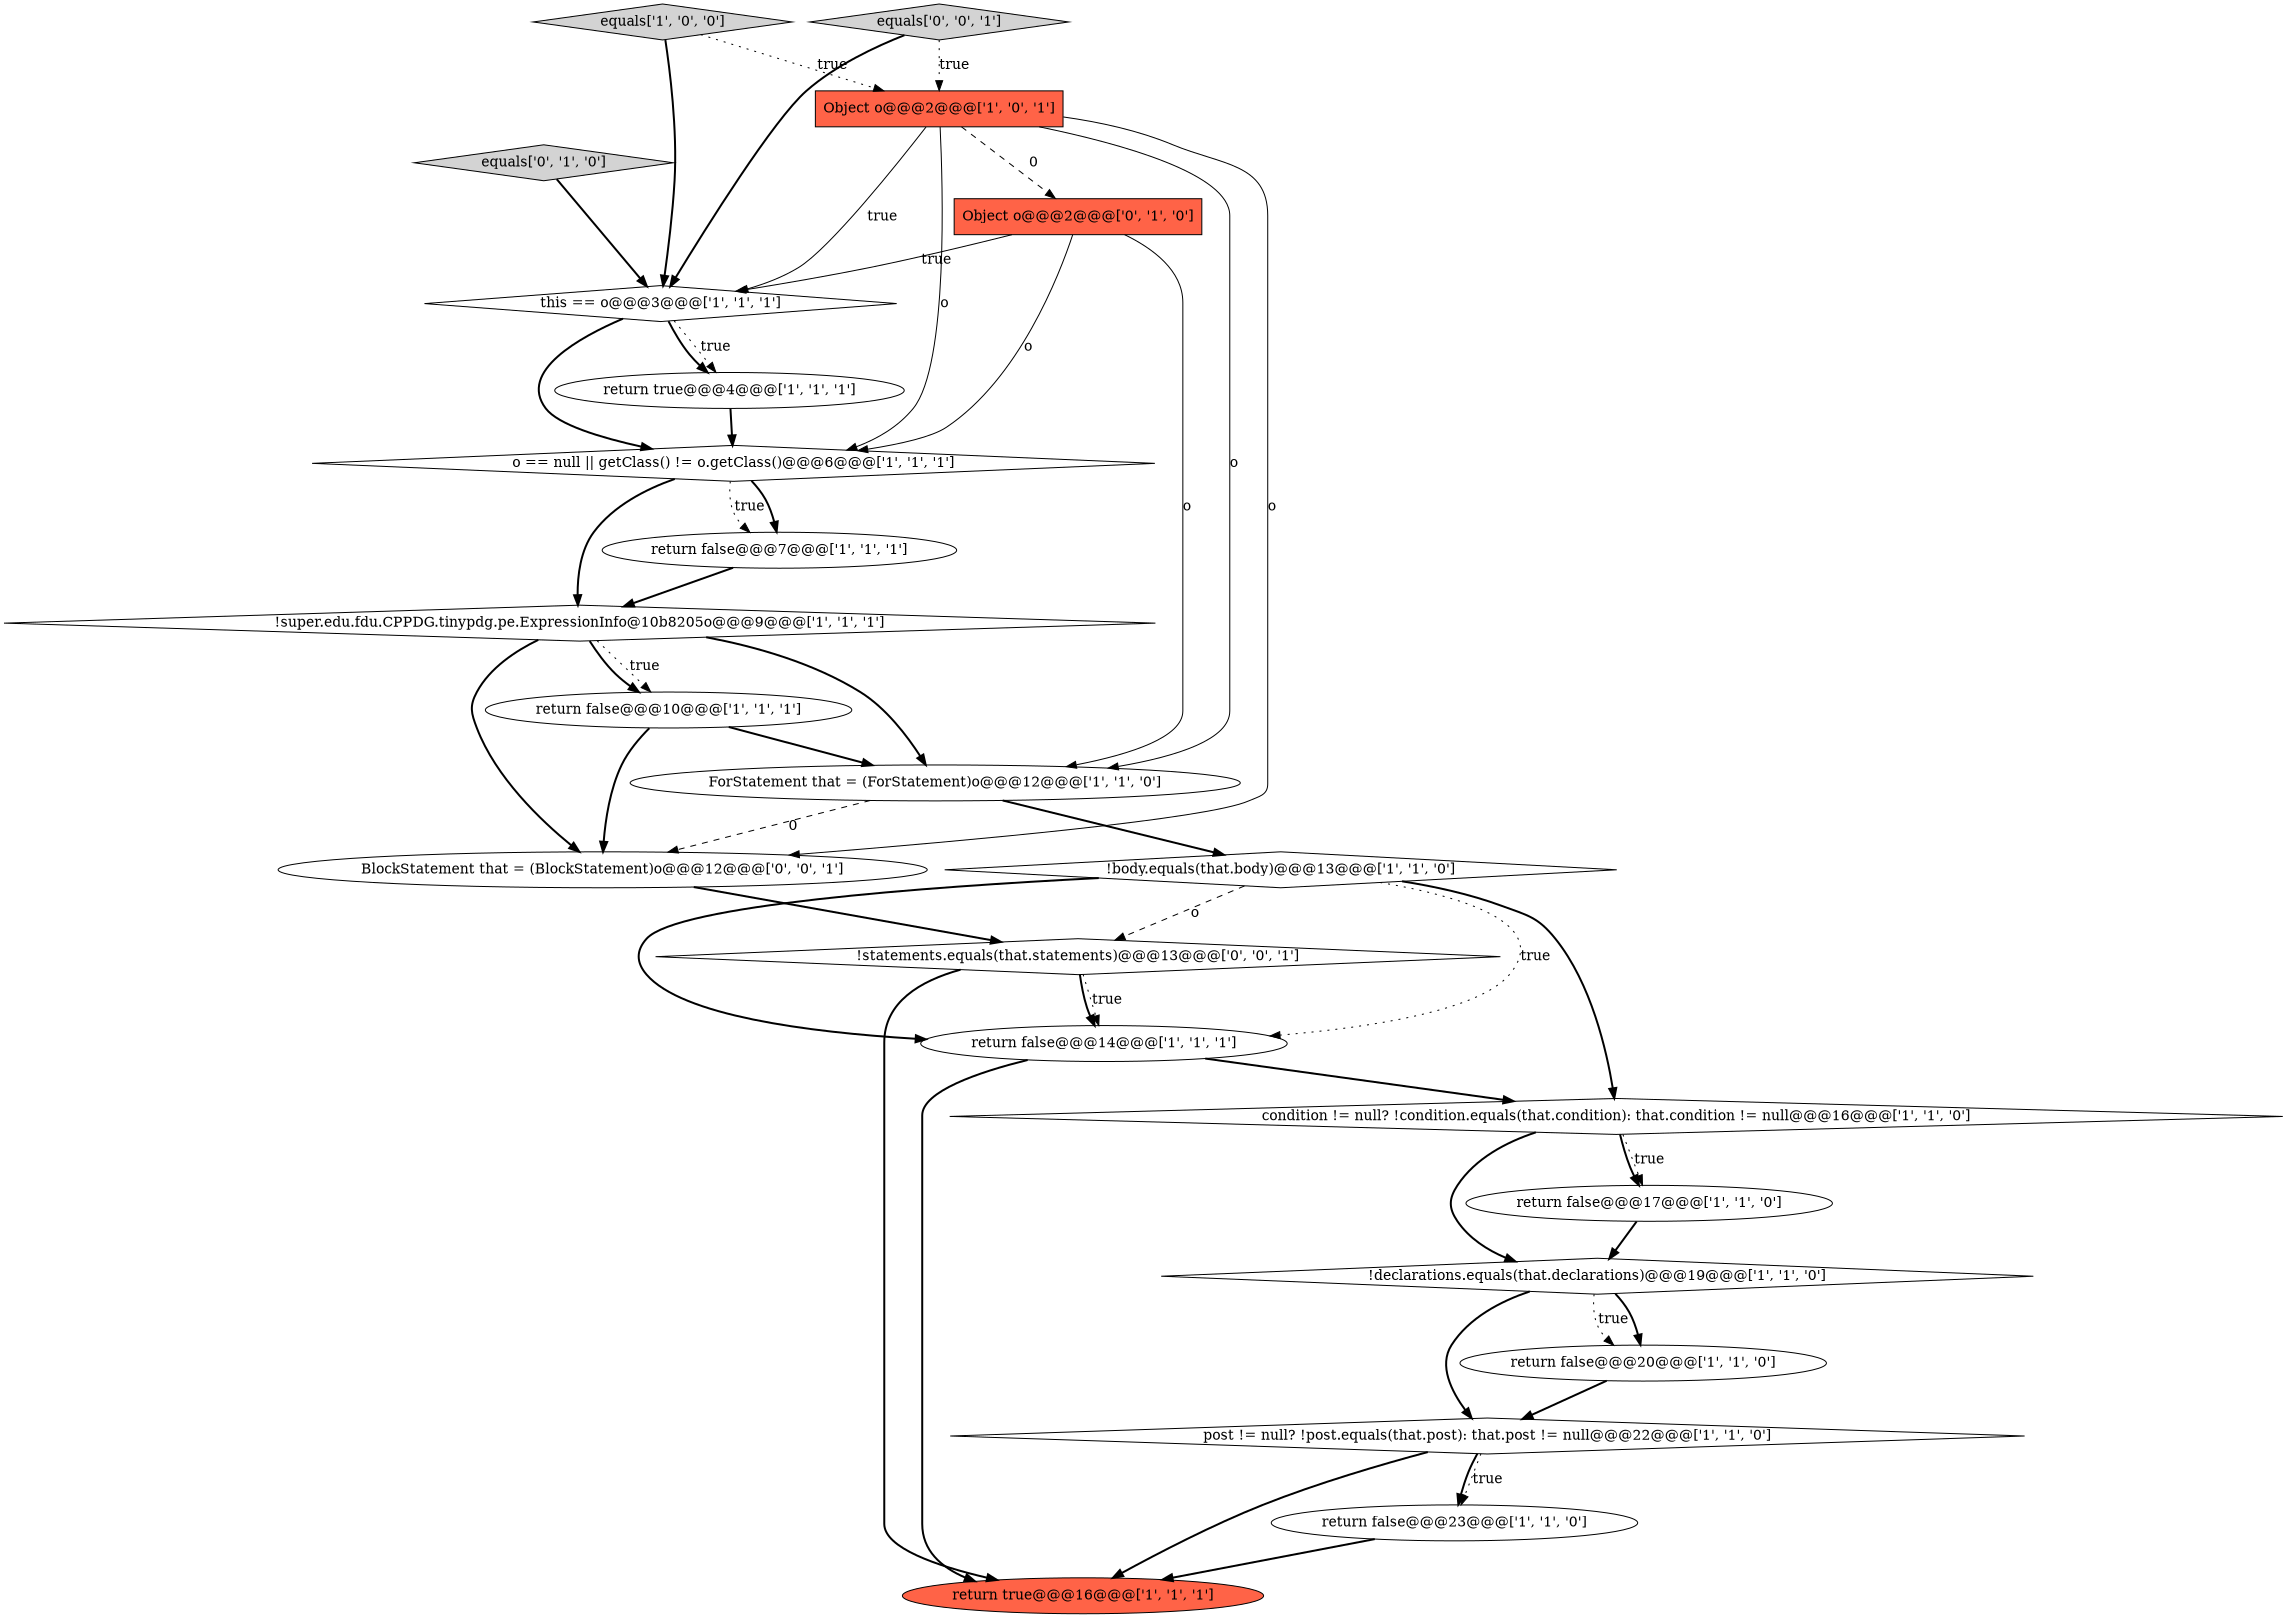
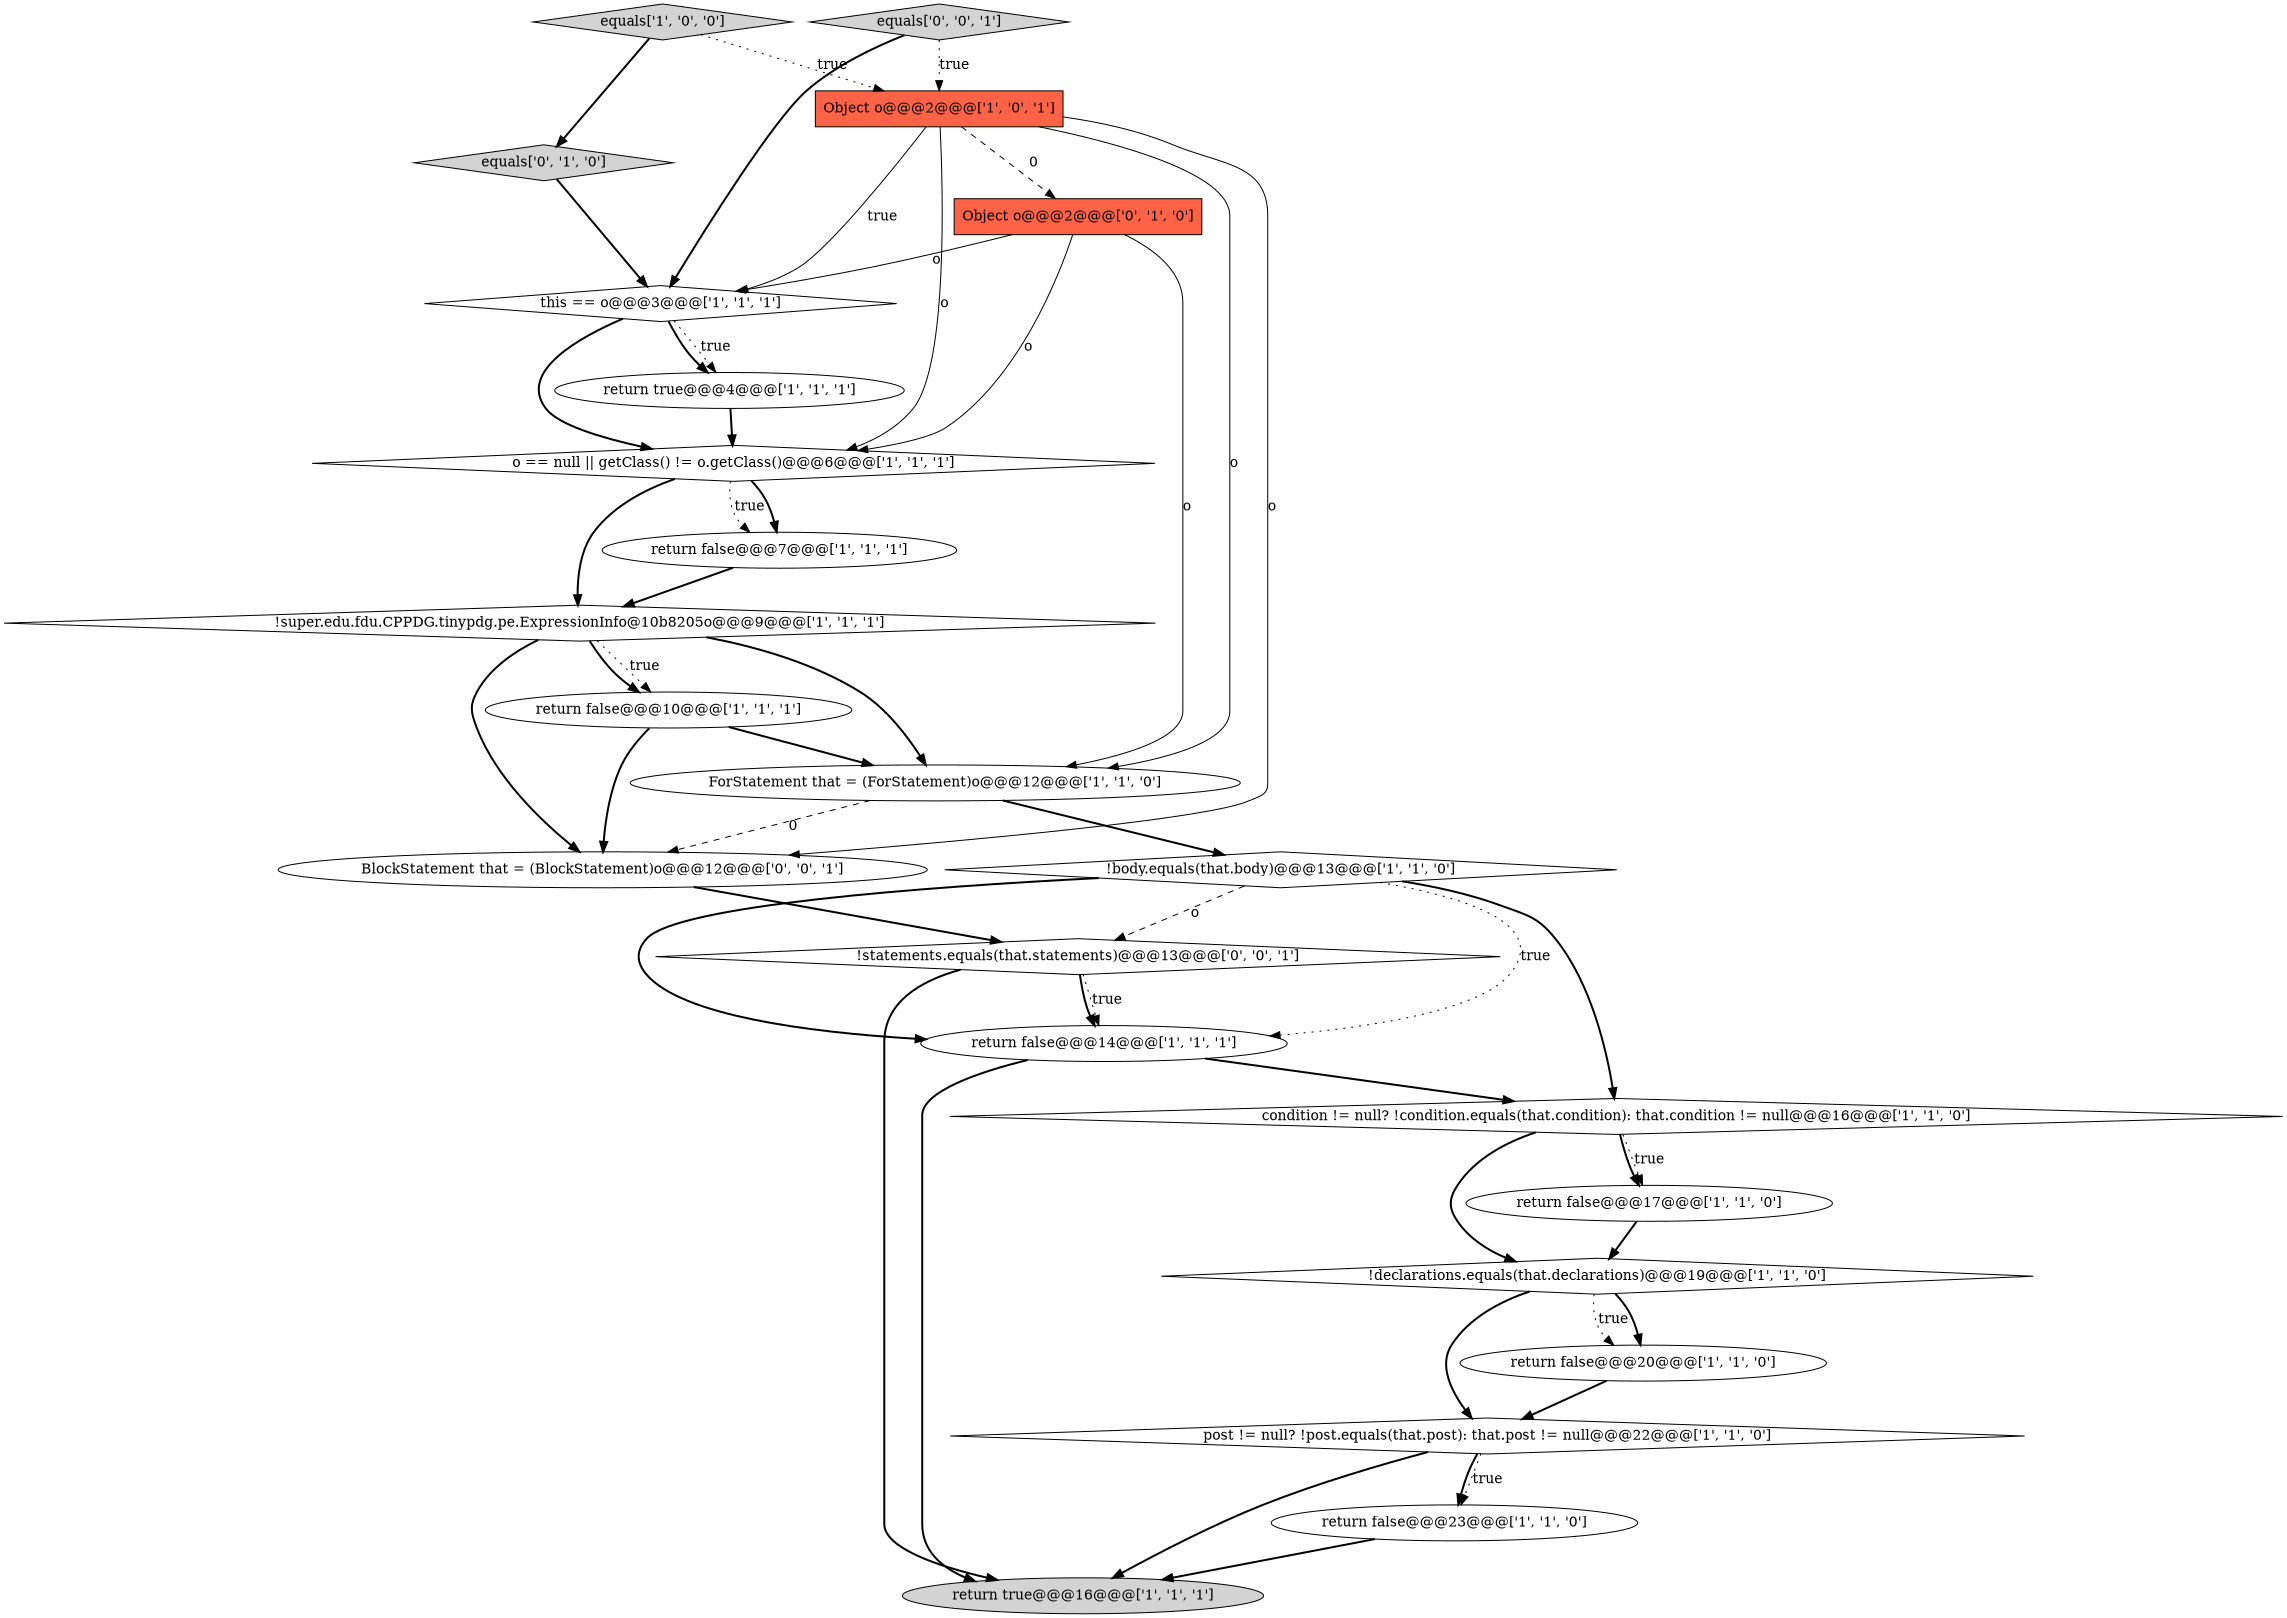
edge "equals['1', '0', '0']" -> "this == o@@@3@@@['1', '1', '1']": now "equals['1', '0', '0']" -> "equals['0', '1', '0']"
edge "Object o@@@2@@@['0', '1', '0']" -> "this == o@@@3@@@['1', '1', '1']": label "true" -> "o"
node "return true@@@16@@@['1', '1', '1']": fillcolor tomato -> lightgray
